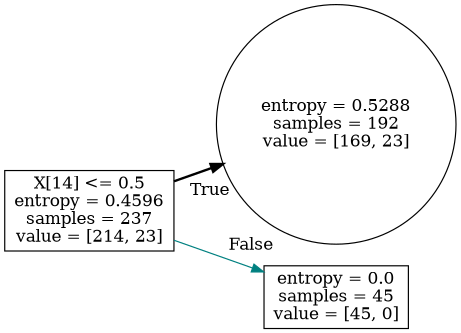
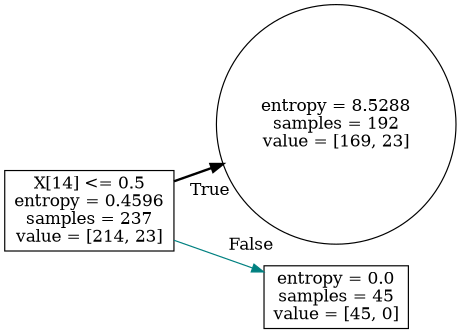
node "entropy = 0.5288 samples = 192 value = [169, 23]": label "entropy = 0.5288 samples = 192 value = [169, 23]" -> "entropy = 8.5288 samples = 192 value = [169, 23]"
